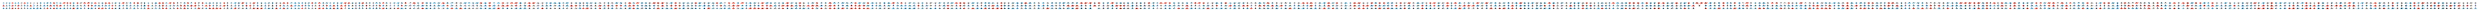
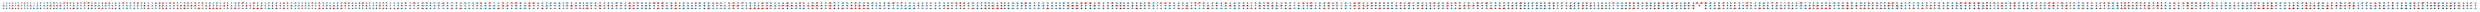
node "2571": added
